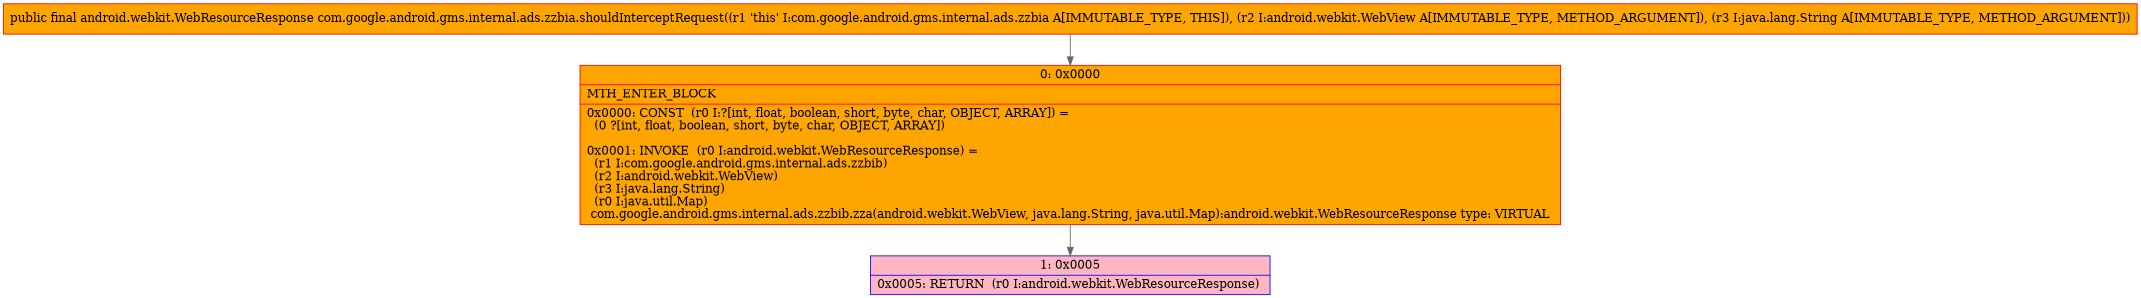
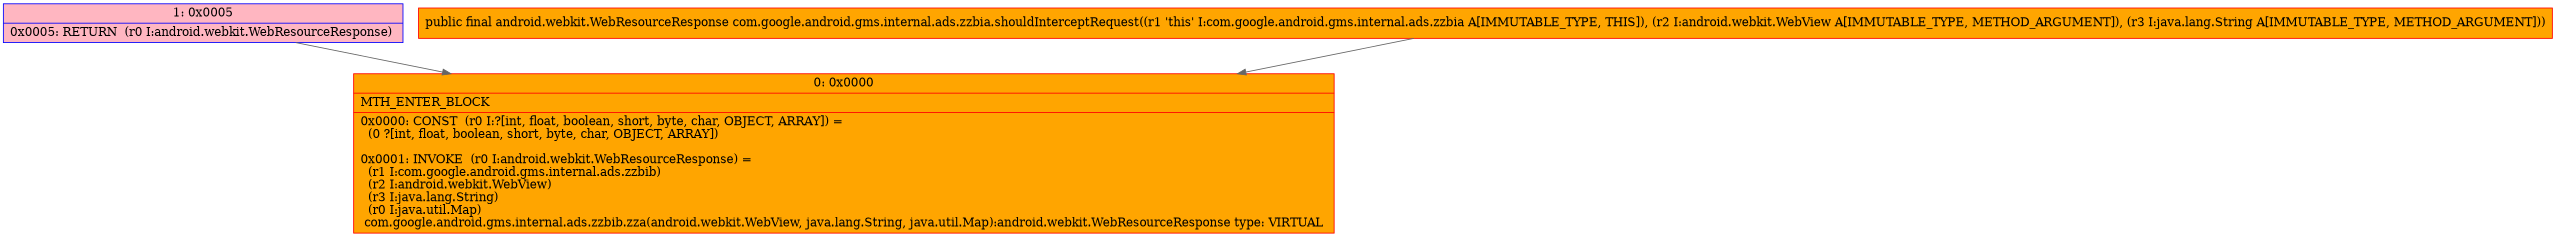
edge "0: 0x0000" -> "1: 0x0005": reversed
